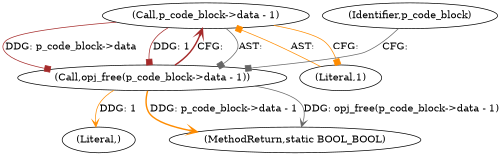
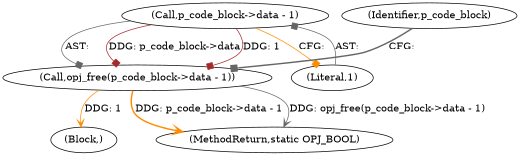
edge "(Literal,1)" -> "(Call,p_code_block->data - 1)": color darkorange -> gray40
edge "(Call,opj_free(p_code_block->data - 1))" -> "(Call,p_code_block->data - 1)": removed, label "CFG:"
edge "(Identifier,p_code_block)" -> "(Call,opj_free(p_code_block->data - 1))": style solid -> bold
node "(Literal,)": label "(Literal,)" -> "(Block,)"
node "(MethodReturn,static BOOL_BOOL)": label "(MethodReturn,static BOOL_BOOL)" -> "(MethodReturn,static OPJ_BOOL)"
